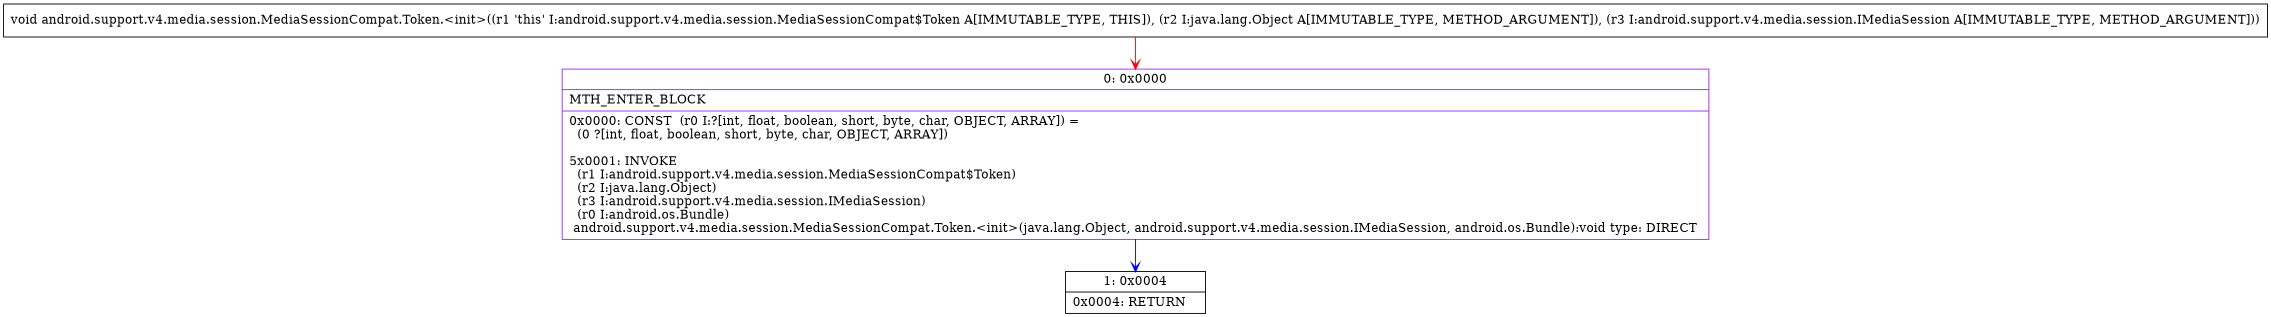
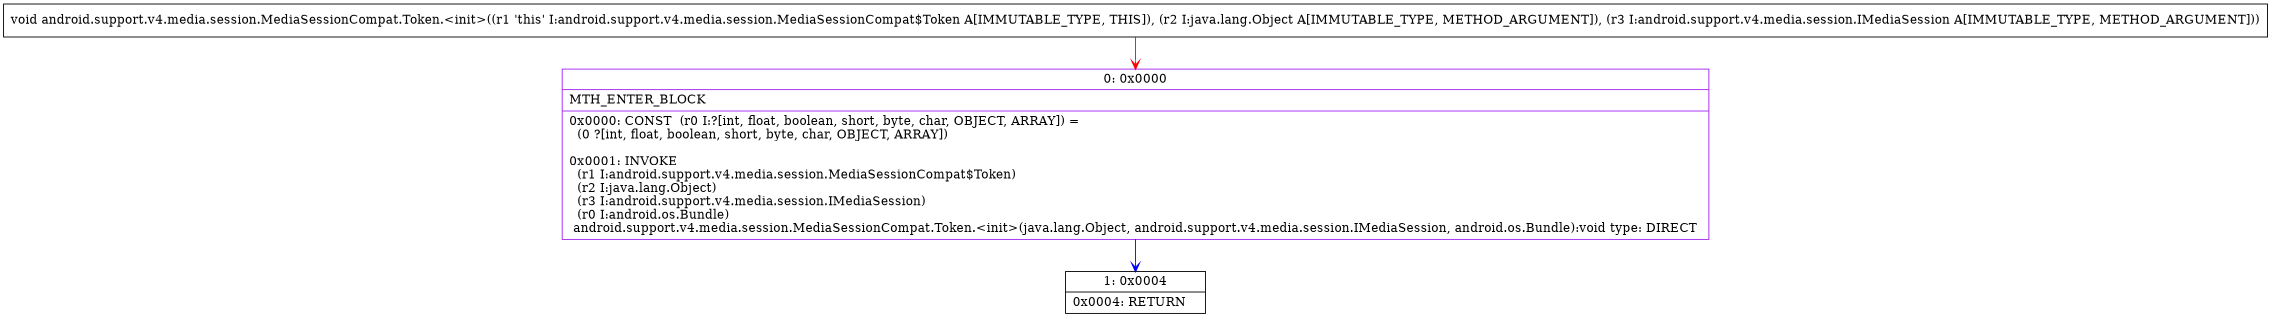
node "0: 0x0000": text "5x0001: INVOKE" -> "0x0001: INVOKE"
